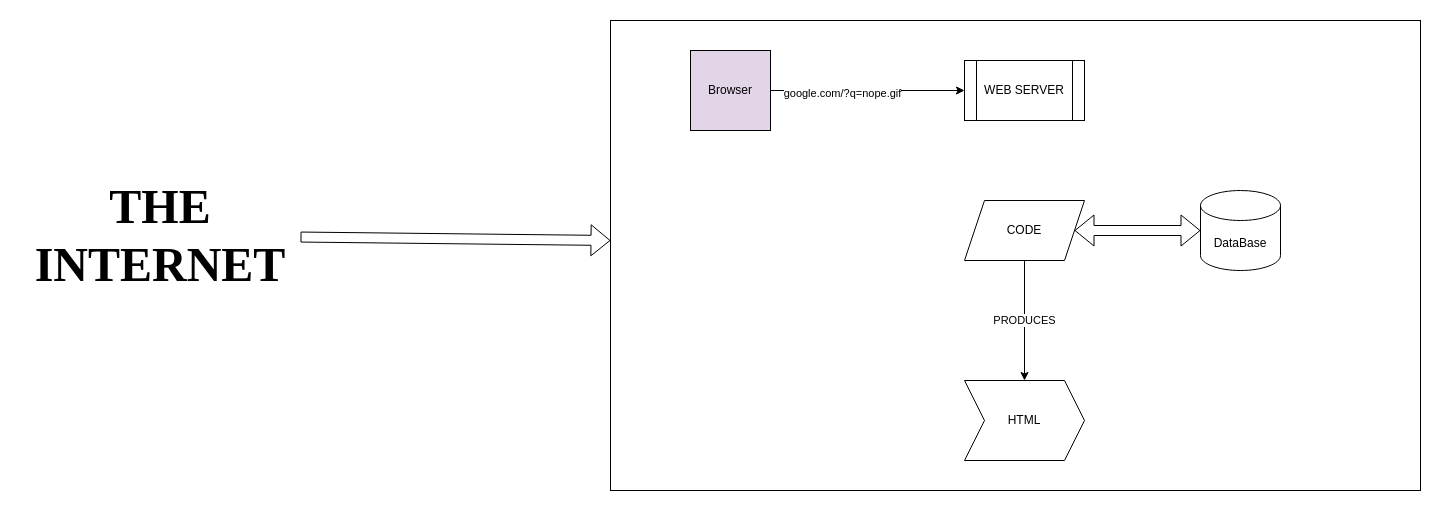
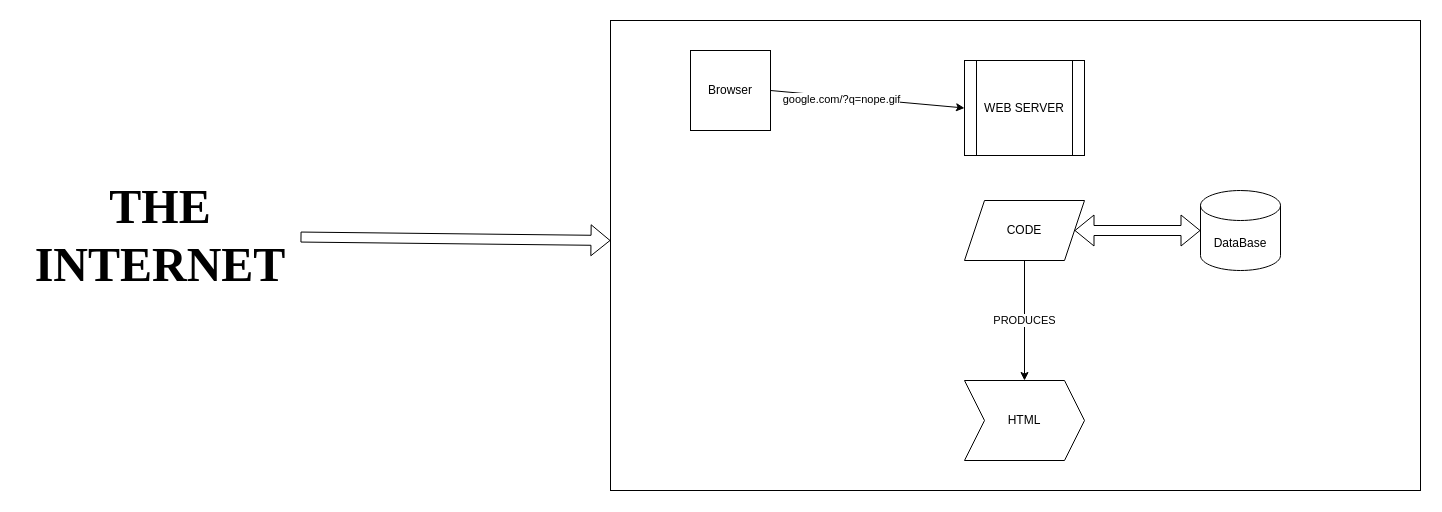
node "Browser": fillcolor #e1d5e7 -> #ffffff
node "WEB SERVER": size 120x60 -> 120x95
